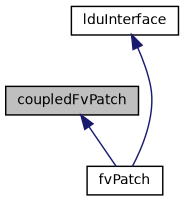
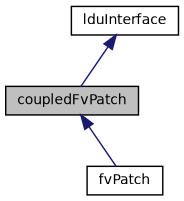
edge "fvPatch" -> "lduInterface": now "coupledFvPatch" -> "lduInterface"
